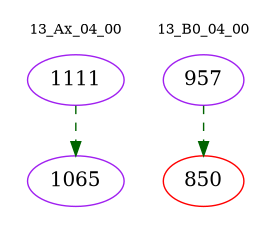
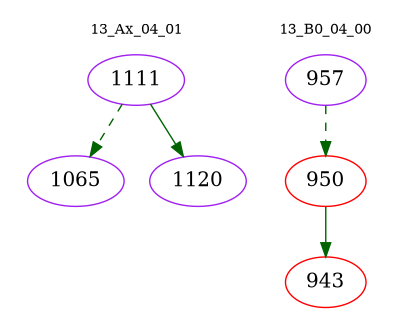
cluster "13_Ax_04_00": label "13_Ax_04_00" -> "13_Ax_04_01"
node "1120": added
node "850": label "850" -> "950"
node "943": added
